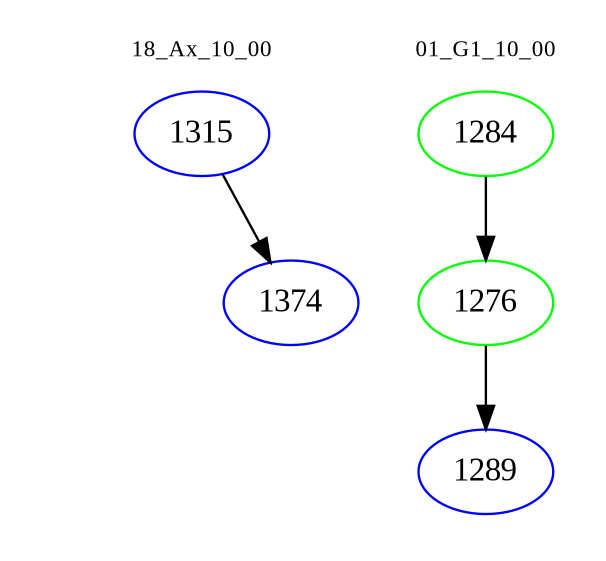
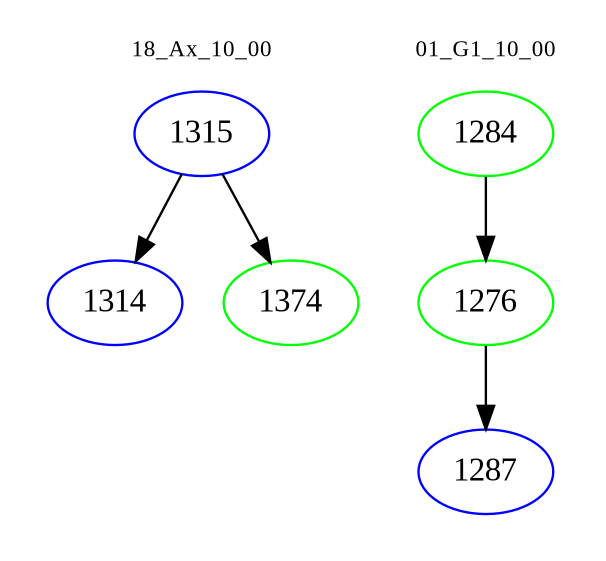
node "1314": added
node "1374": color blue -> green
node "1289": label "1289" -> "1287"
